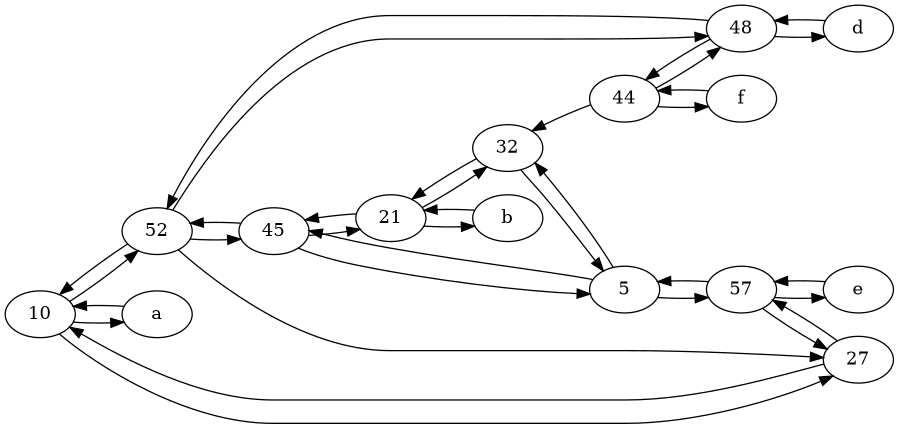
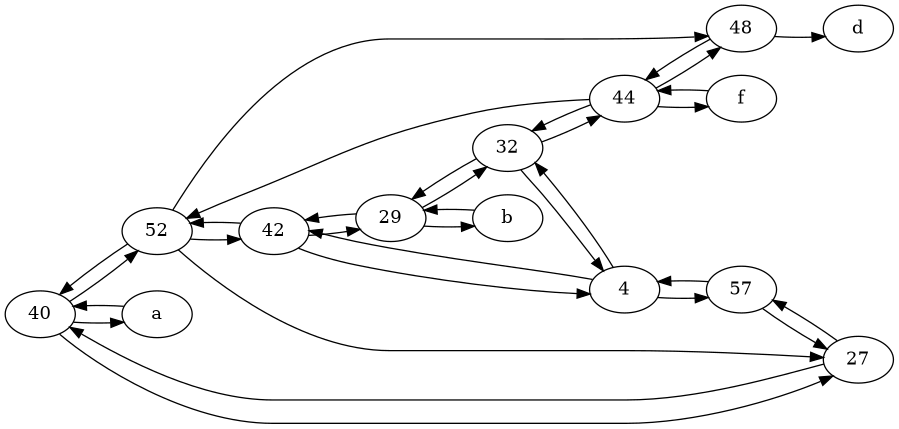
edge "48" -> "52": now "44" -> "52"
edge "d" -> "48": removed
edge "32" -> "44": added
node "21": label "21" -> "29"
node "45": label "45" -> "42"
node "5": label "5" -> "4"
node "e": removed
node "10": label "10" -> "40"
